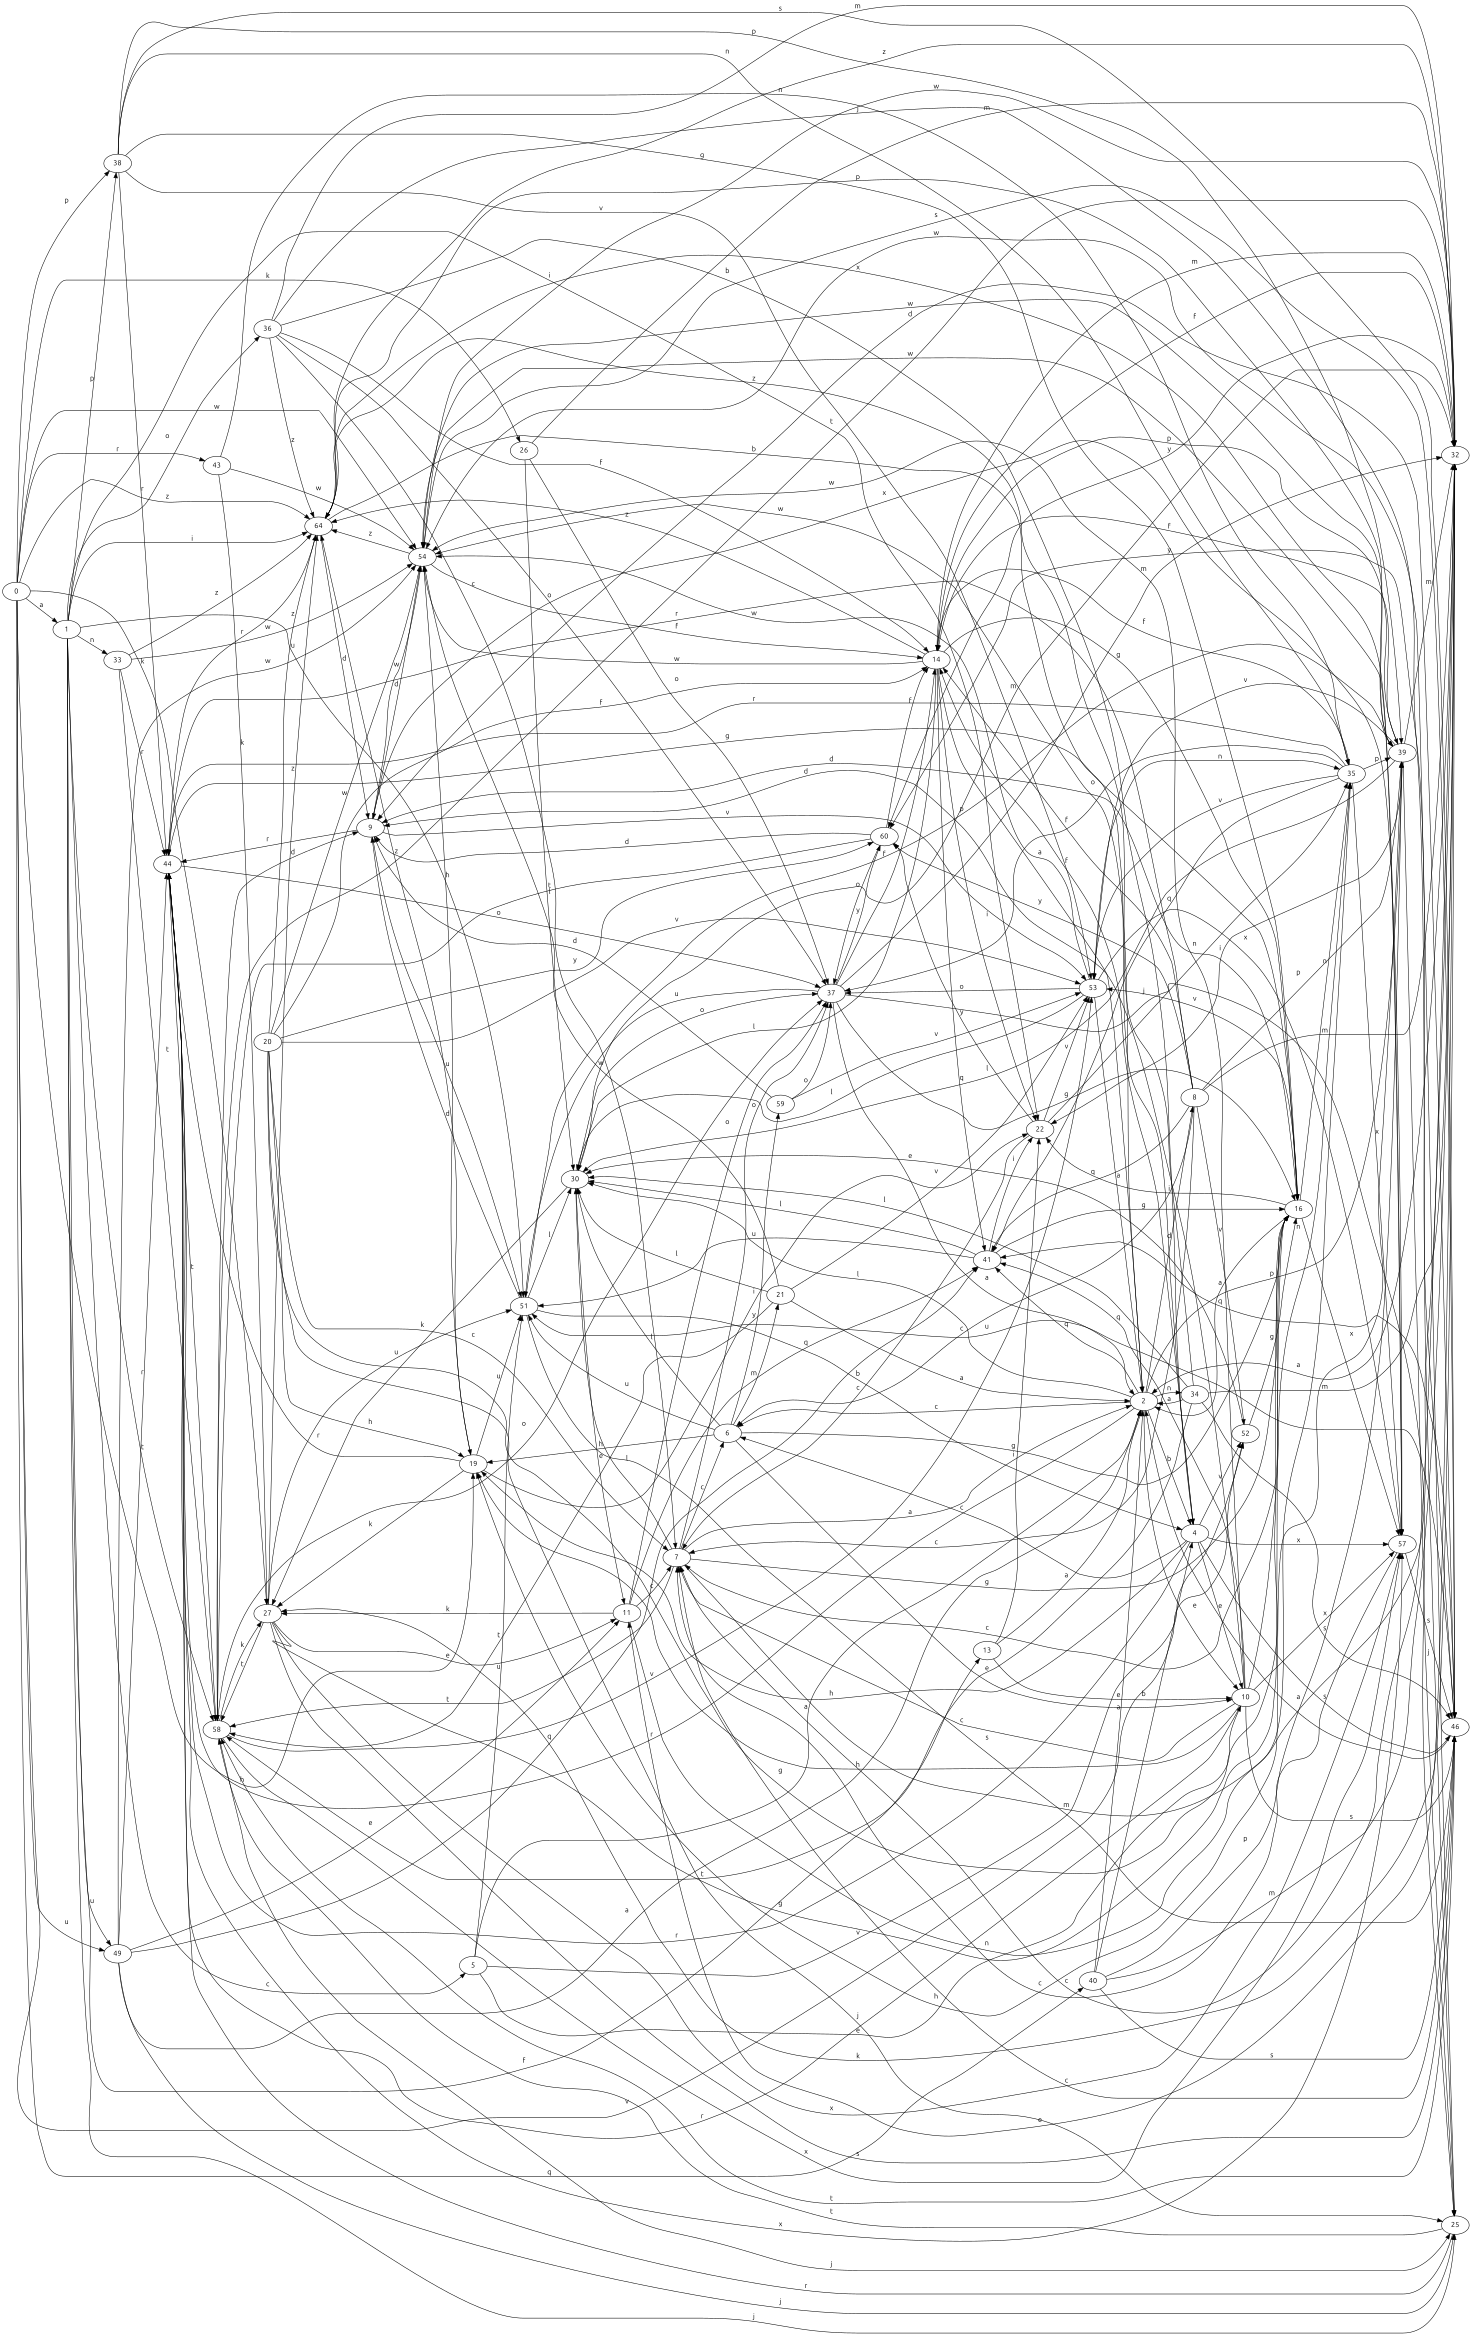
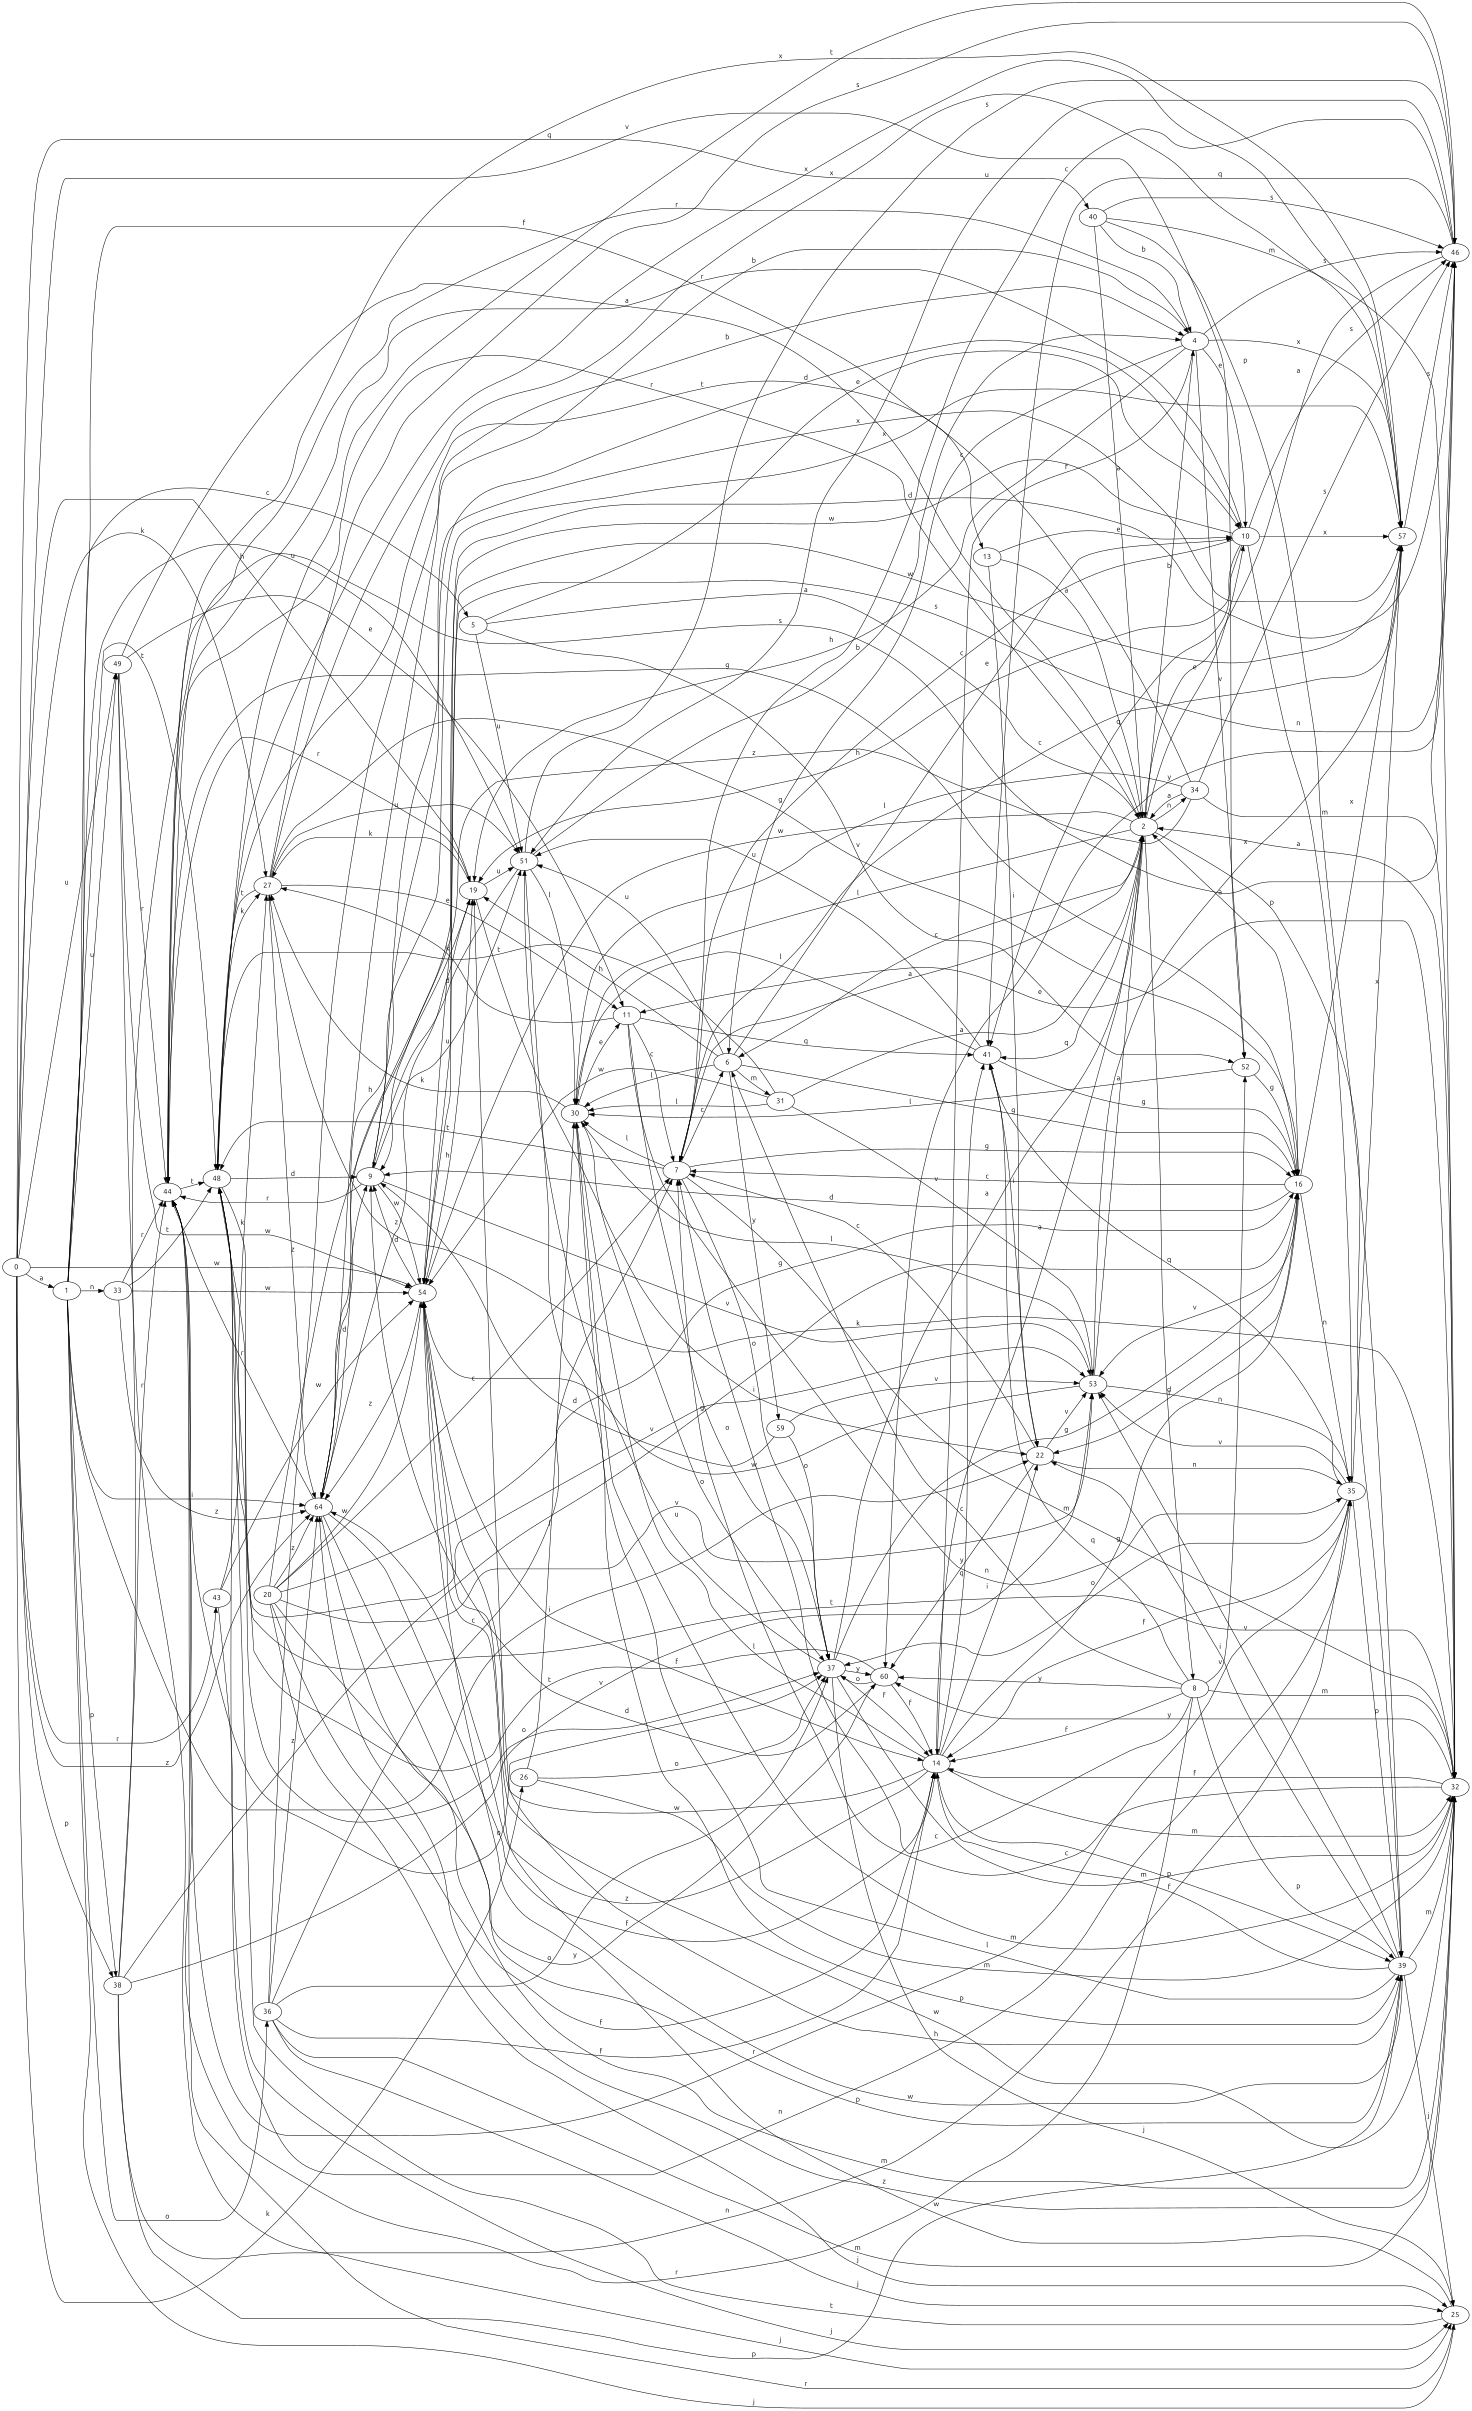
edge "10" -> "9": reversed
edge "53" -> "37": removed, label "o"
edge "52" -> "30": label "e" -> "l"
node "21": label "21" -> "31"
edge "49" -> "41": removed, label "q"
node "58": label "58" -> "48"
edge "64" -> "14": added, label "f"
edge "64" -> "32": added, label "m"
